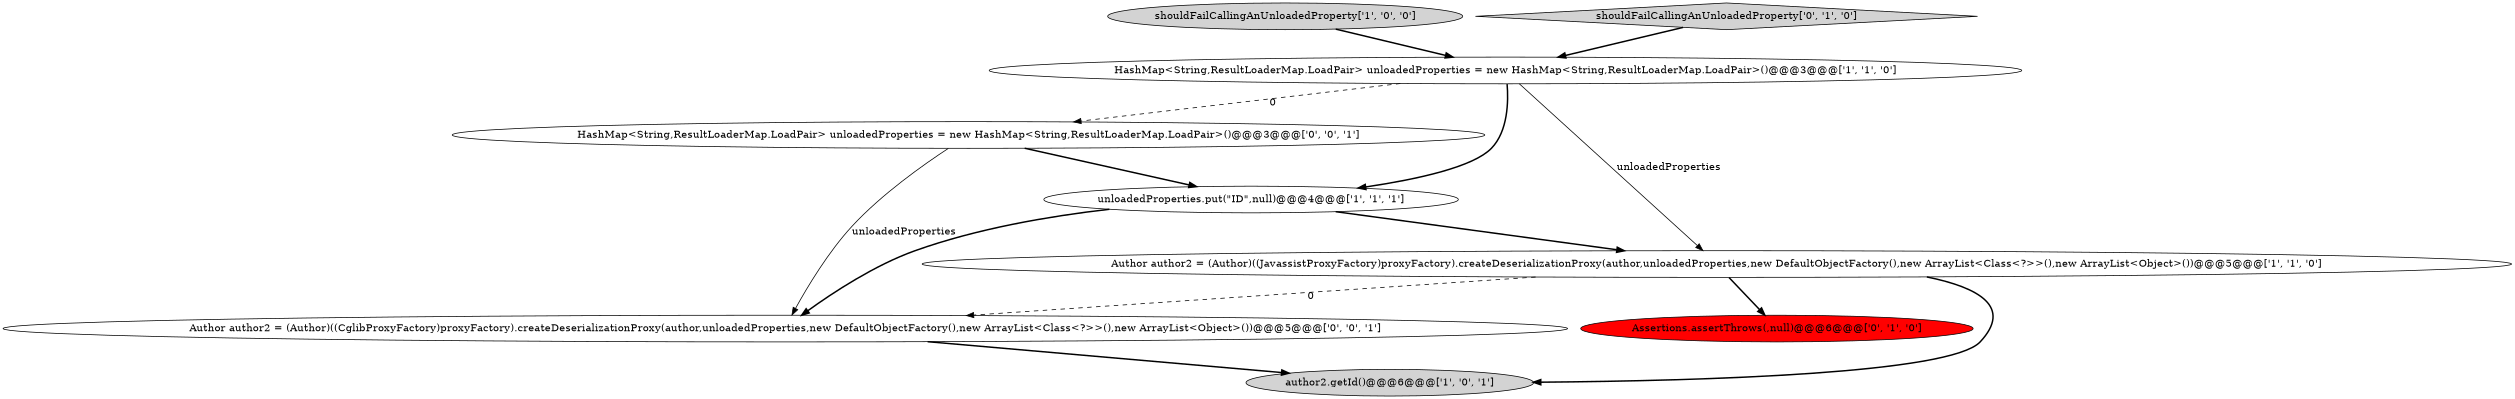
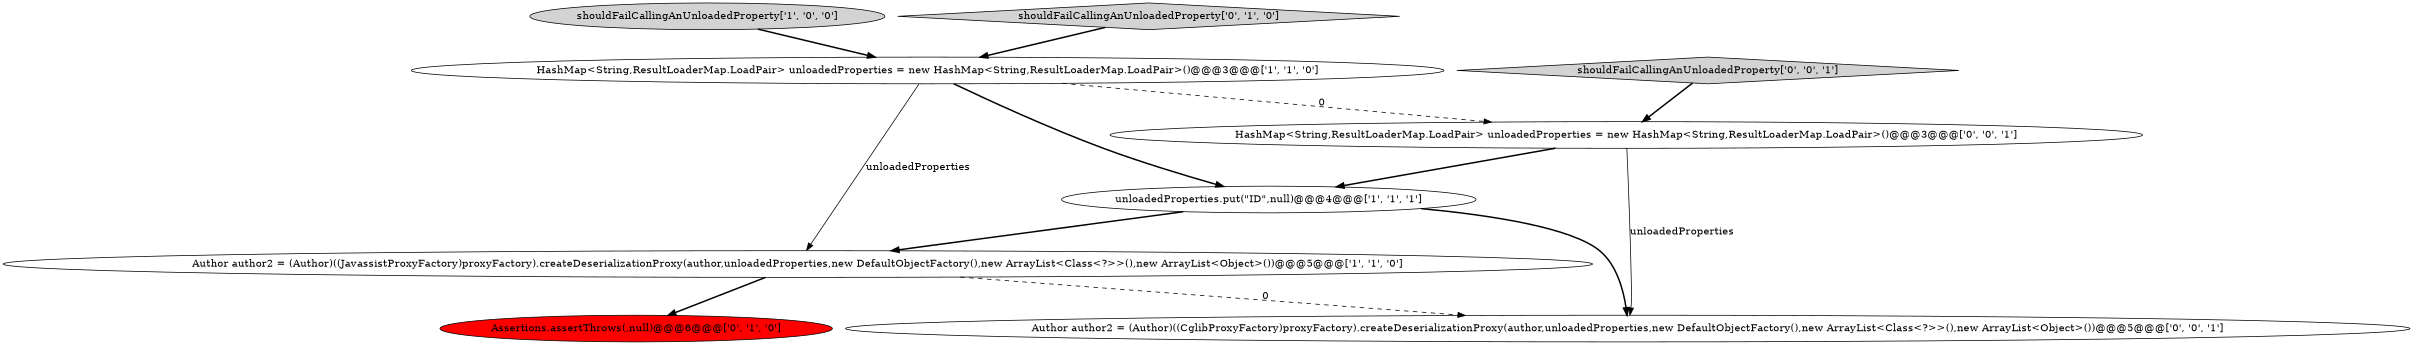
node "shouldFailCallingAnUnloadedProperty['0', '0', '1']": added
node "author2.getId()@@@6@@@['1', '0', '1']": removed
